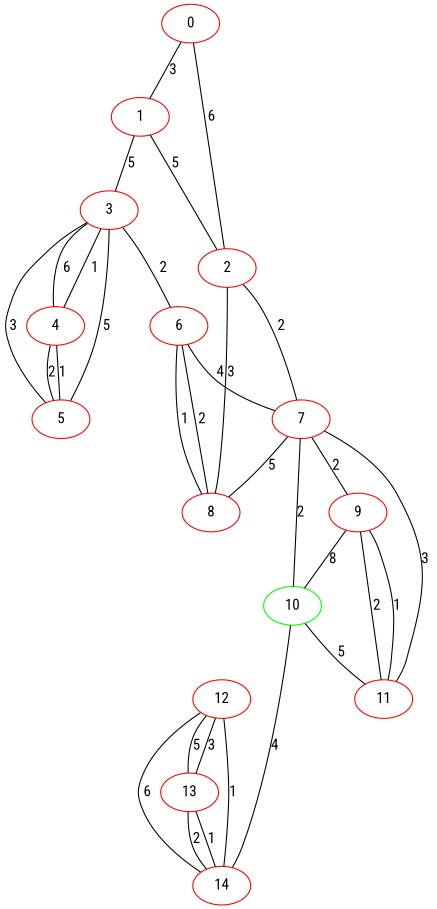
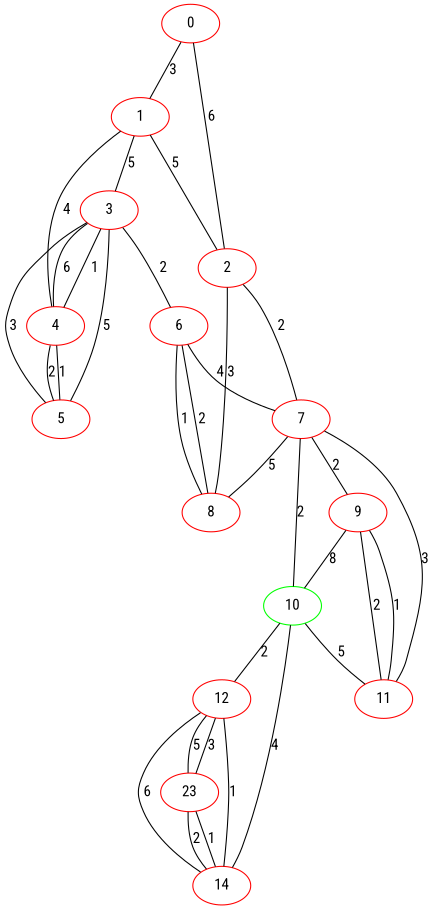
edge "1" -- "4": added, label "4"
edge "10" -- "12": added, label "2"
node "13": label "13" -> "23"
